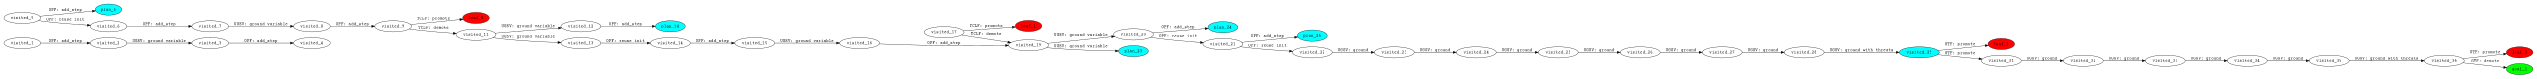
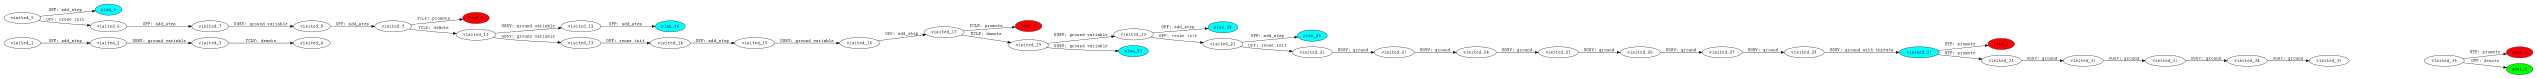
edge "visited_3" -> "visited_4": label "OPF: add_step" -> "TCLF: demote"
edge "visited_16" -> "visited_19": now "visited_16" -> "visited_17"
edge "visited_35" -> "visited_36": removed, label "UGGV: ground with threats"
